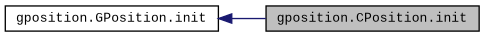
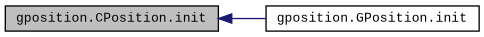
edge "gposition.CPosition.init" -> "gposition.GPosition.init": reversed
